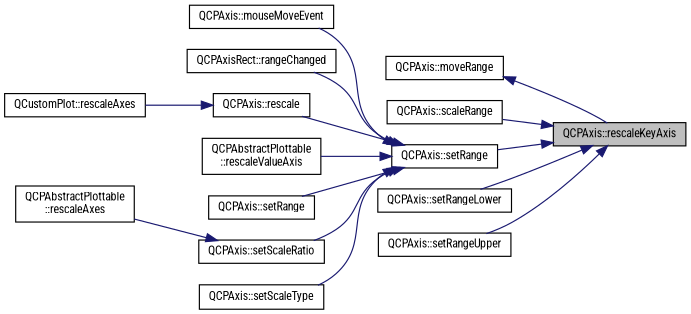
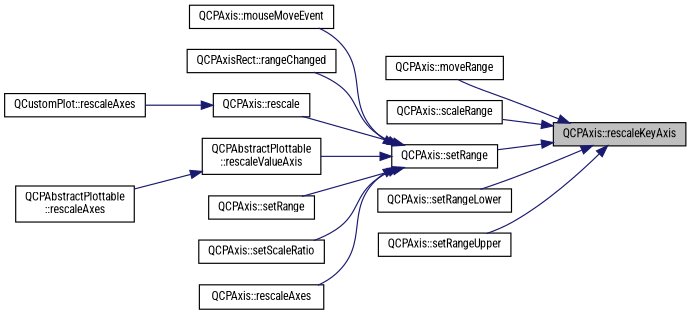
edge "QCPAxis::rescaleKeyAxis" -> "QCPAxis::moveRange": reversed
edge "QCPAbstractPlottable ::rescaleAxes" -> "QCPAxis::setScaleRatio": now "QCPAbstractPlottable ::rescaleAxes" -> "QCPAbstractPlottable ::rescaleValueAxis"
node "QCPAxis::setScaleType": label "QCPAxis::setScaleType" -> "QCPAxis::rescaleAxes"
